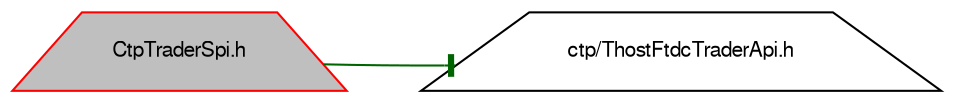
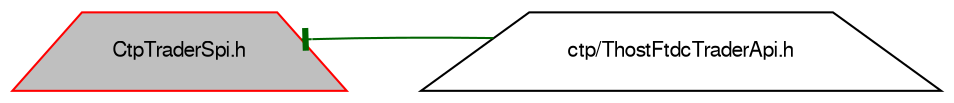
edge "CtpTraderSpi.h" -> "ctp/ThostFtdcTraderApi.h": reversed
